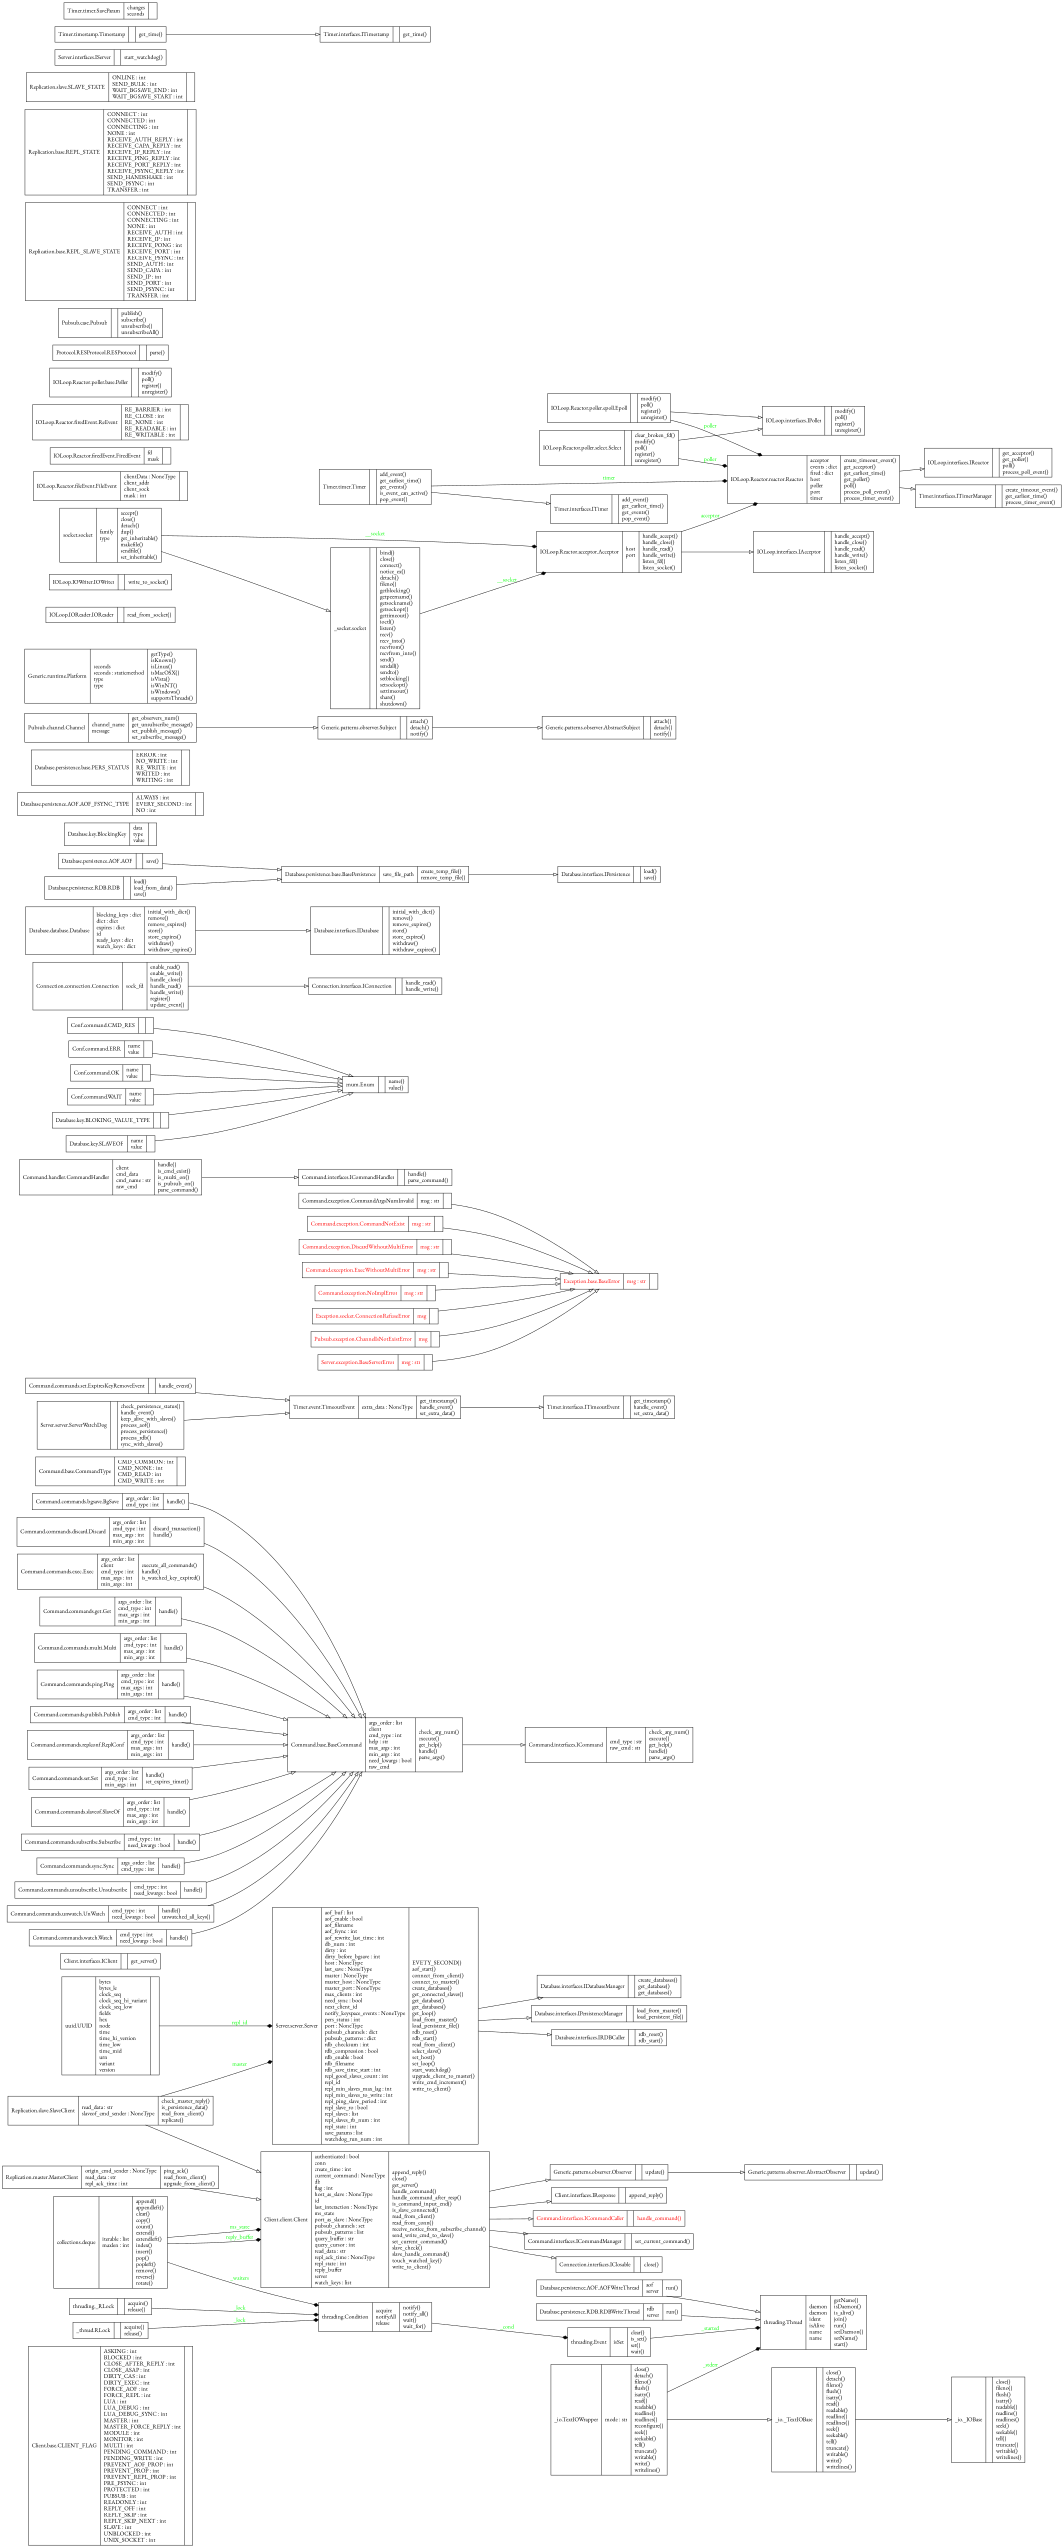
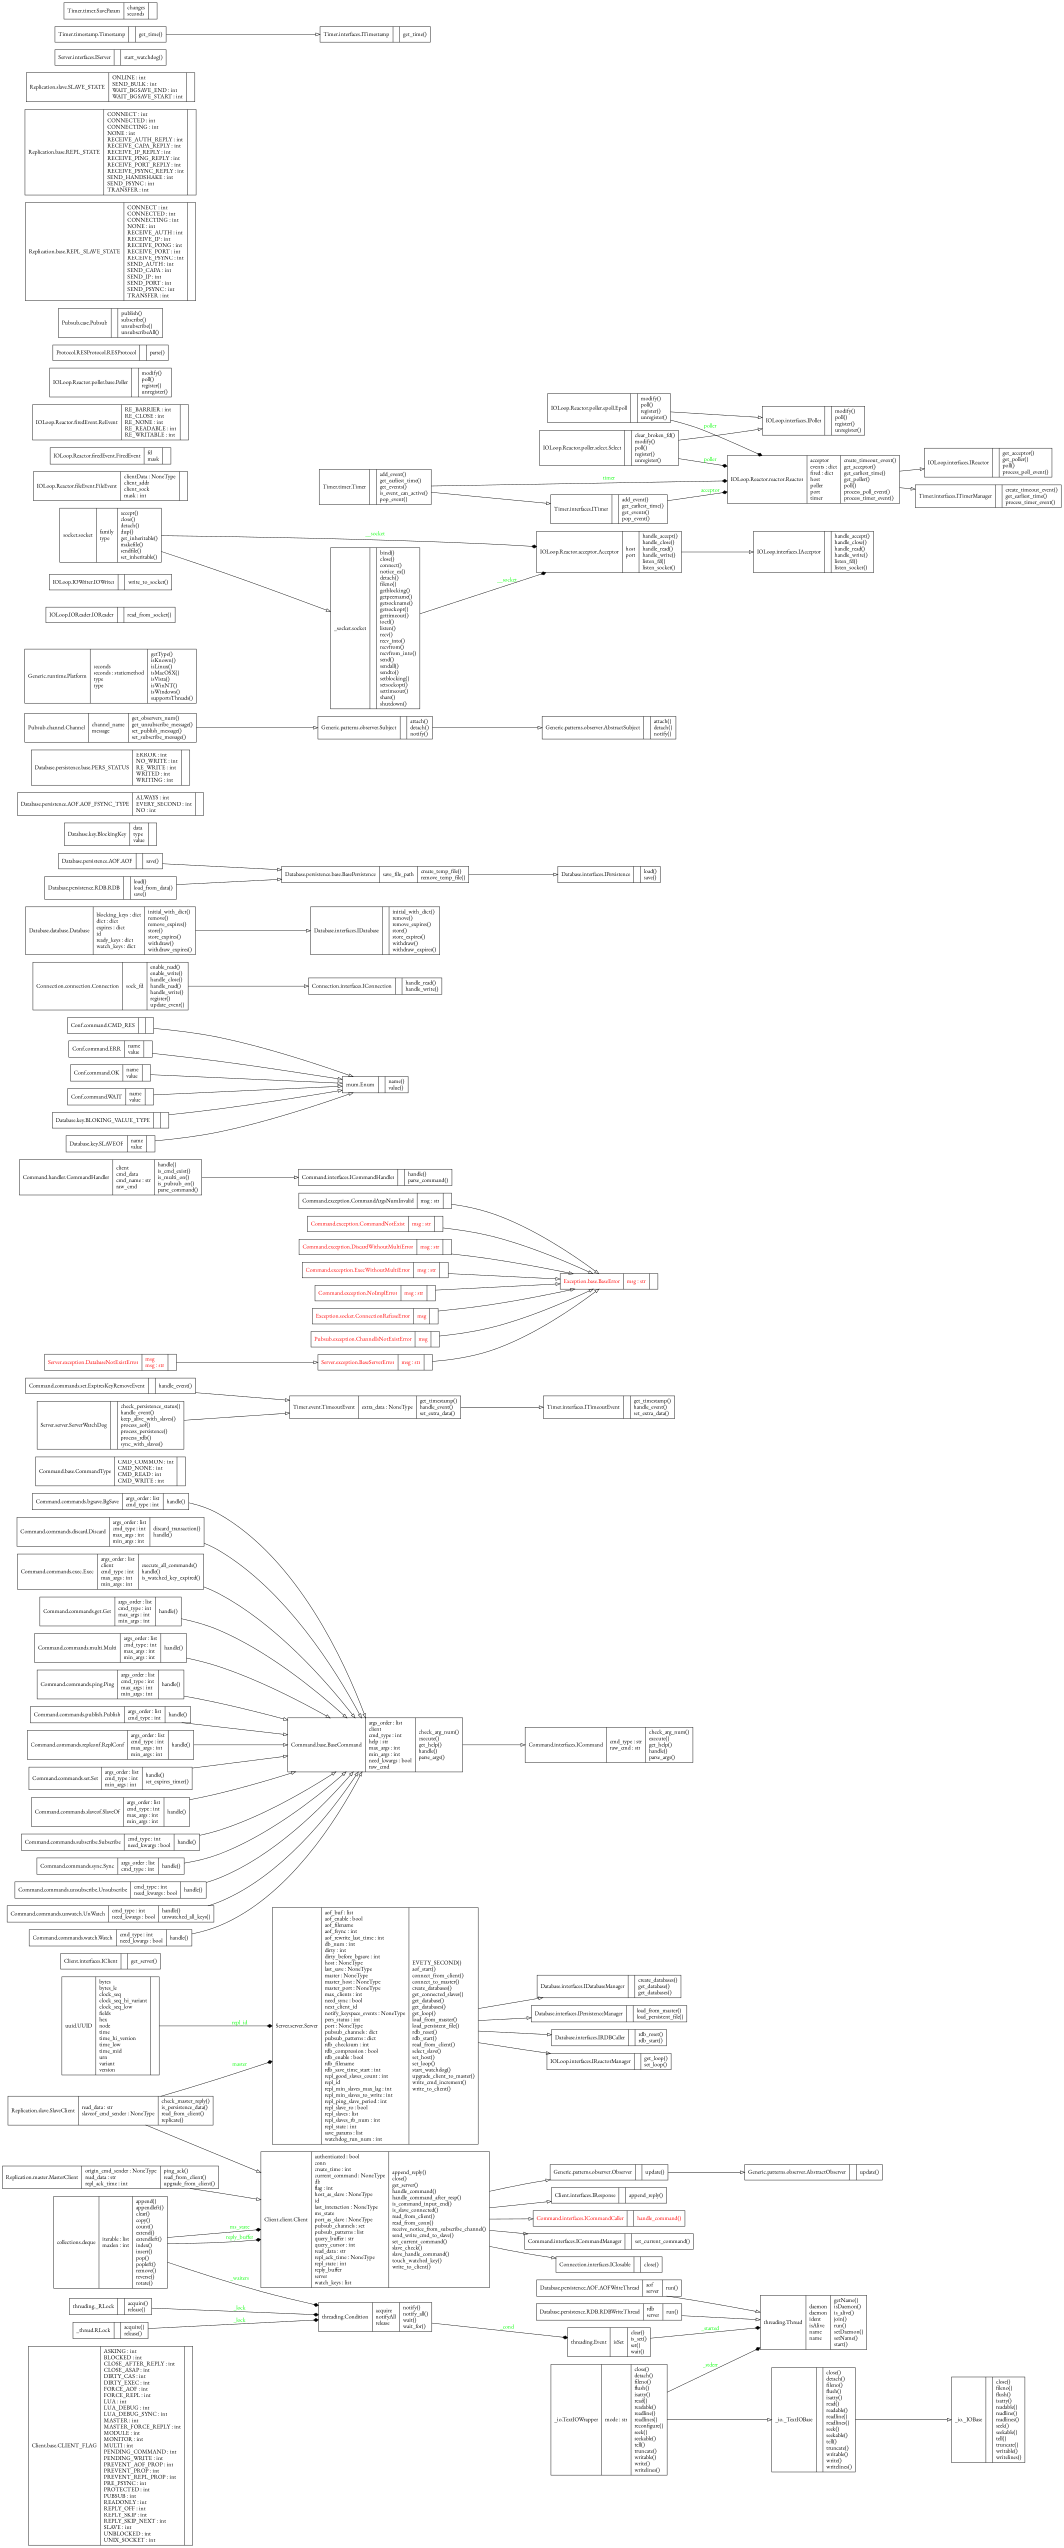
edge "IOLoop.Reactor.acceptor.Acceptor" -> "IOLoop.Reactor.reactor.Reactor": now "Timer.interfaces.ITimer" -> "IOLoop.Reactor.reactor.Reactor"
node "Server.exception.DatabaseNotExistError": added
node "IOLoop.interfaces.IReactorManager": added
